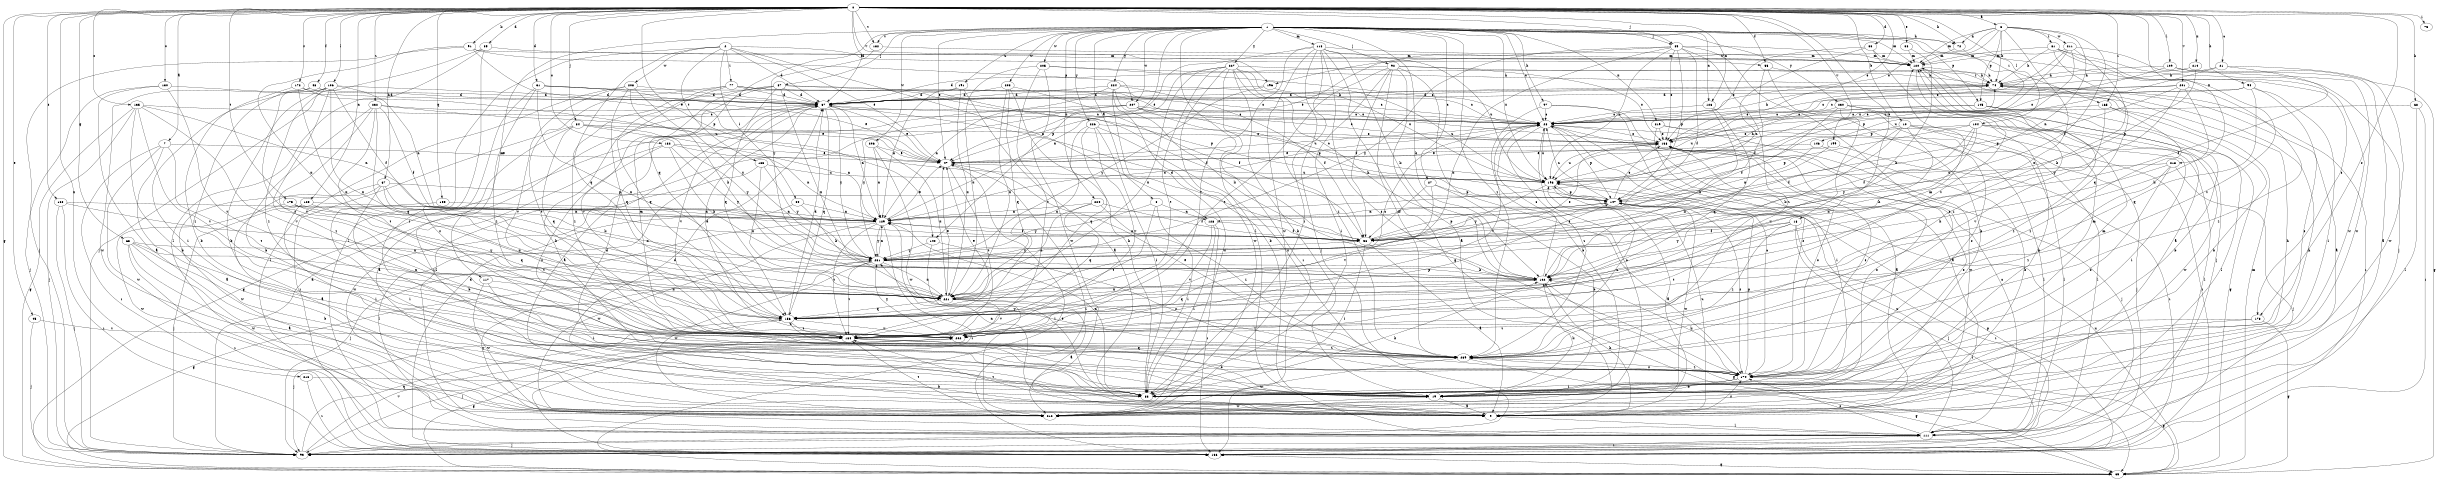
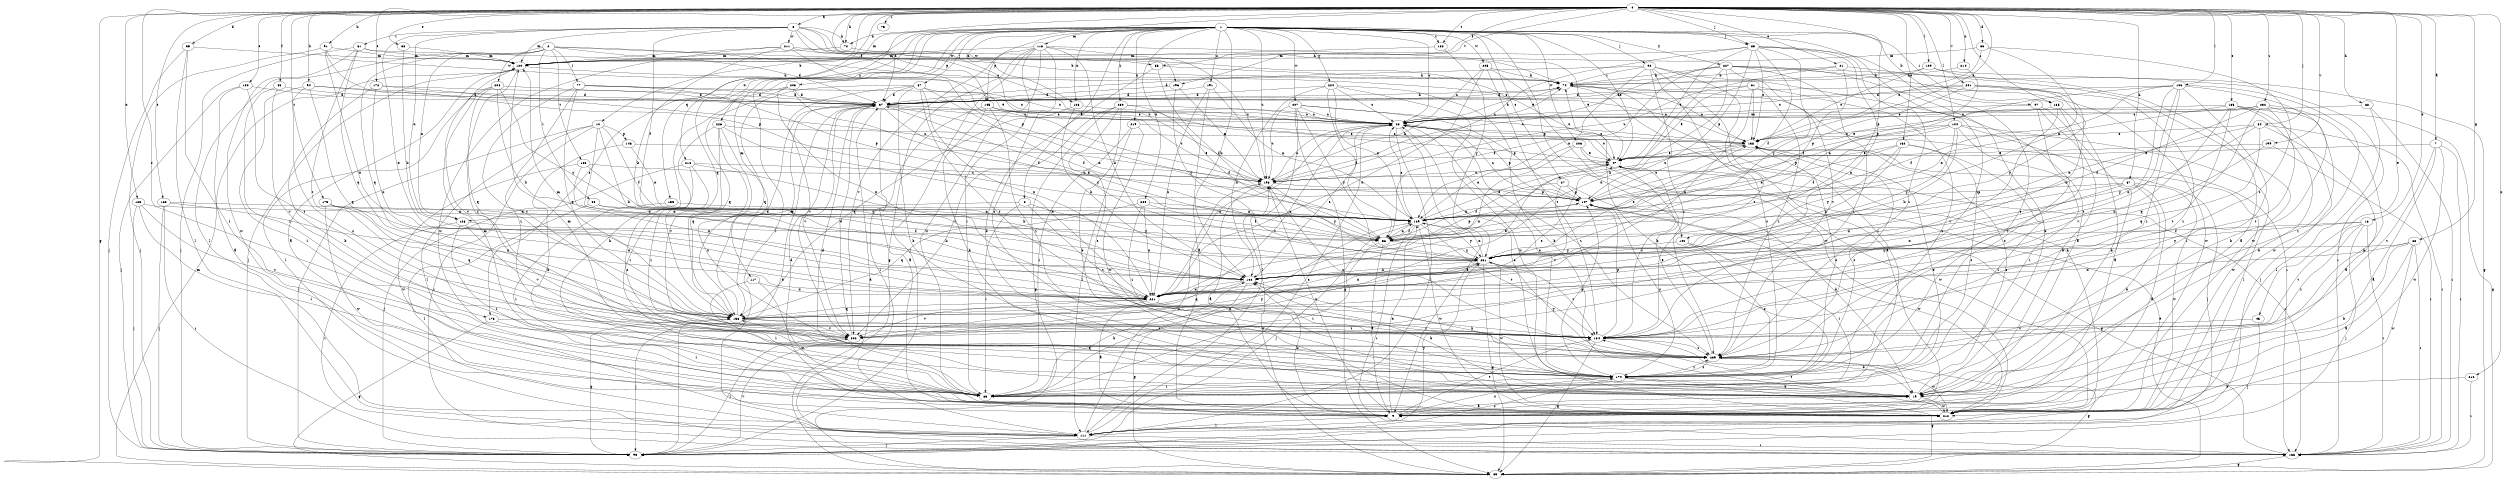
edge "0" -> "31": removed, label "d"
edge "91" -> "207": now "91" -> "147"
edge "92" -> "138": removed, label "o"
edge "221" -> "28": reversed
